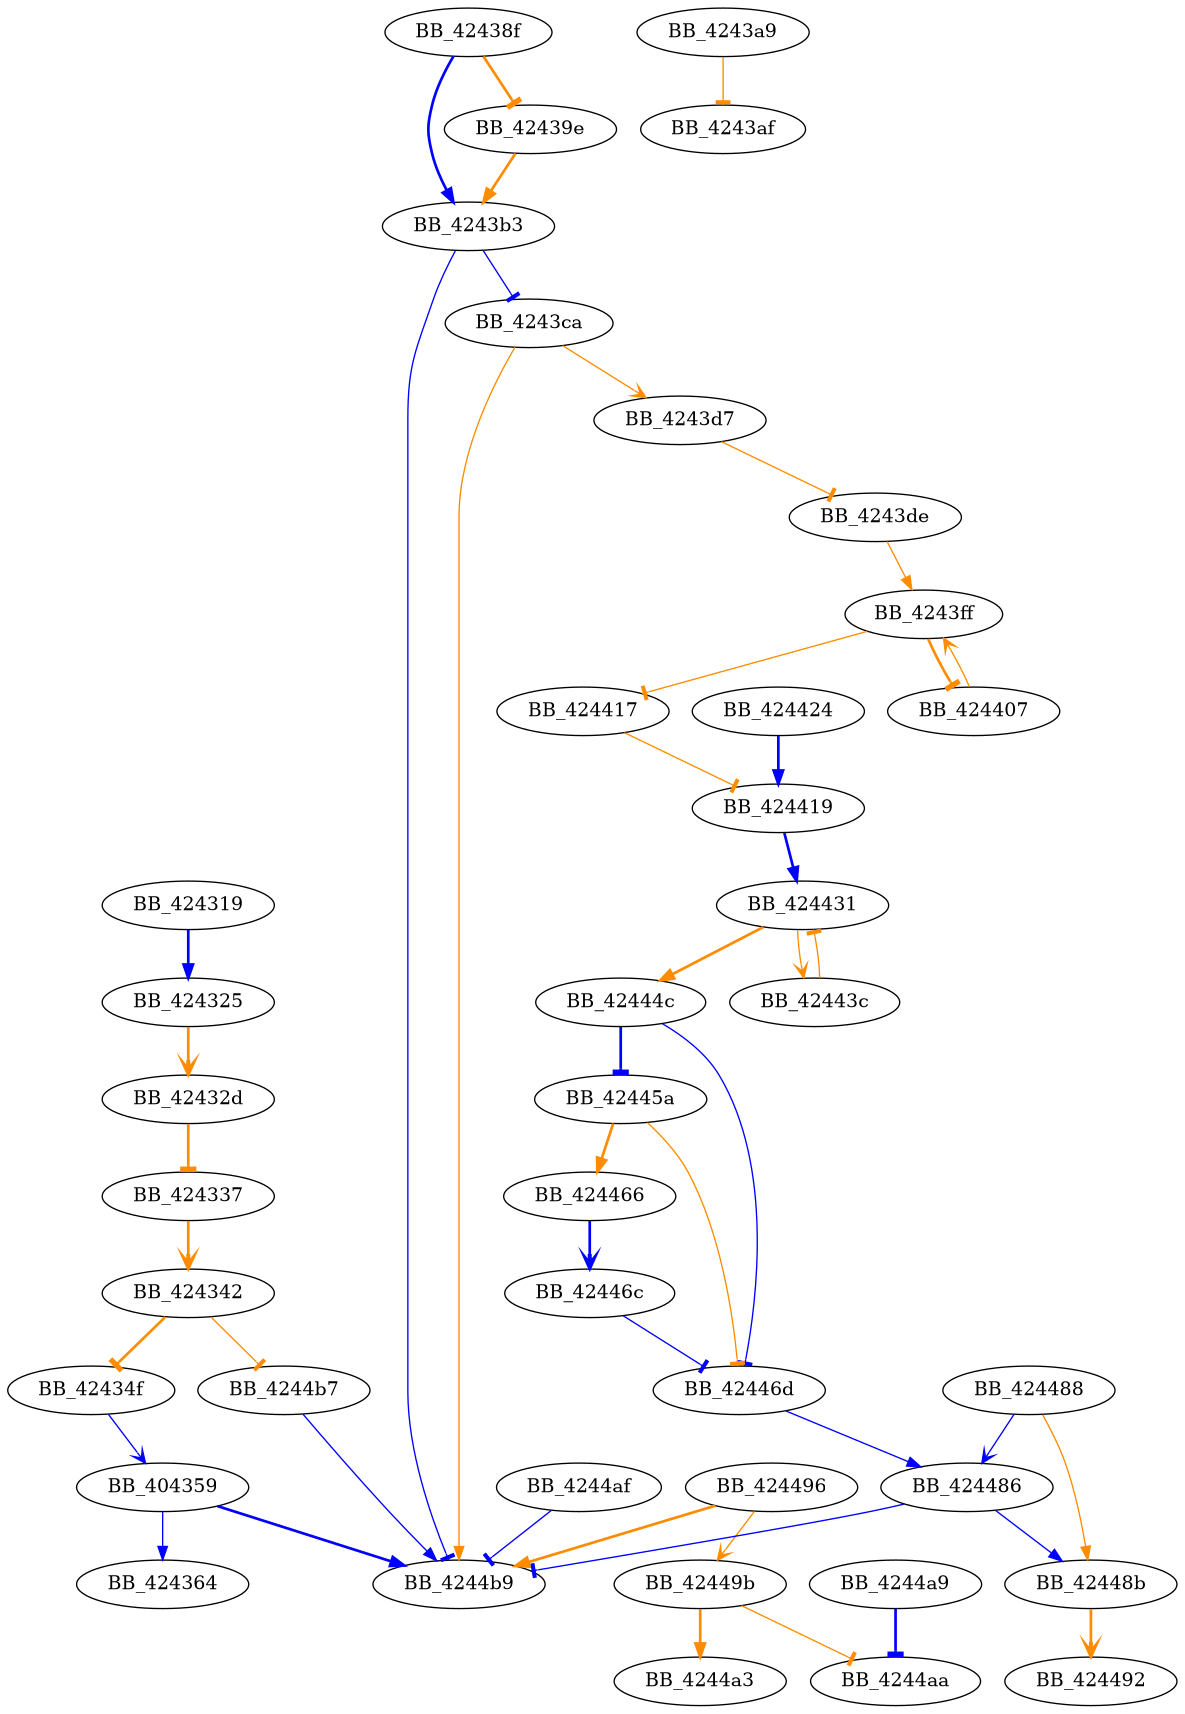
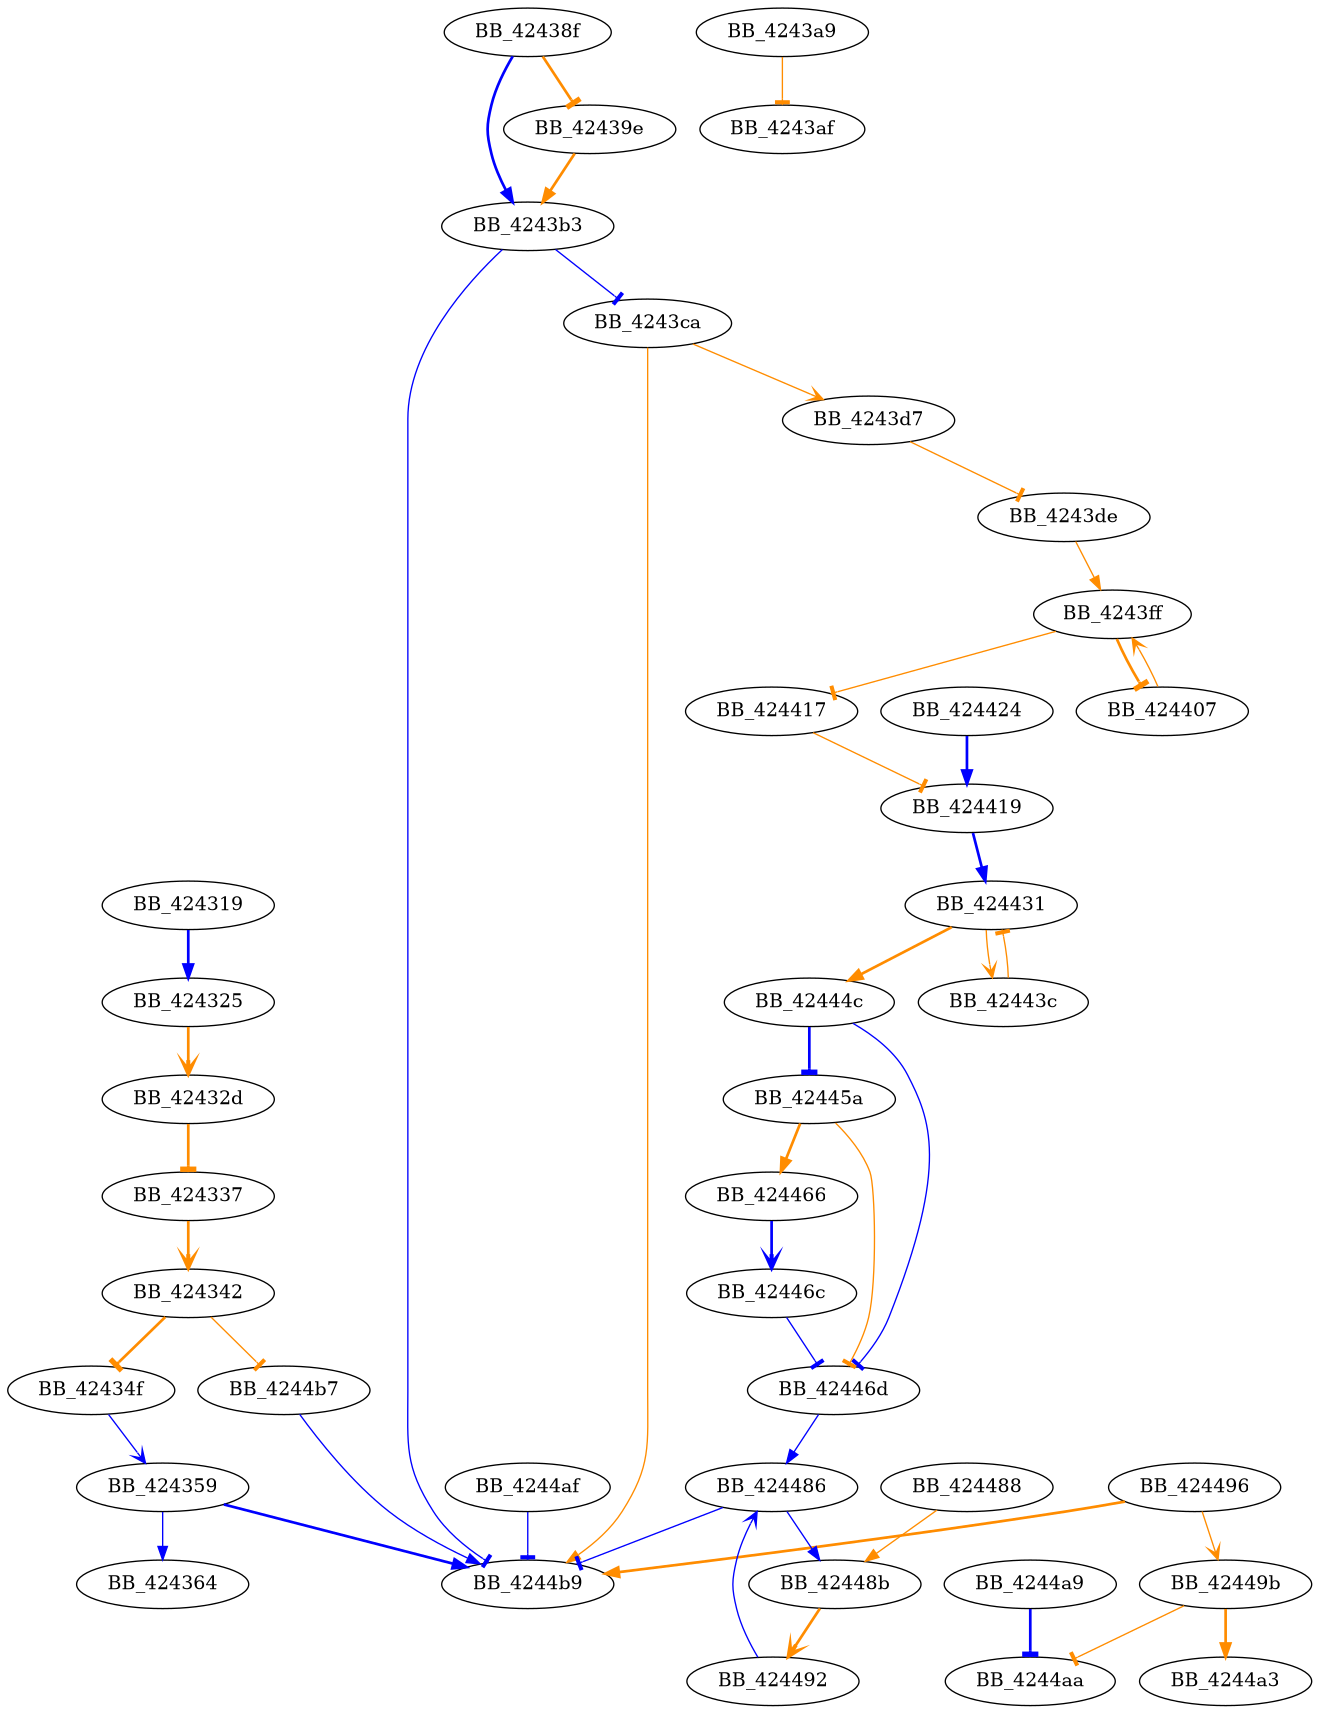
edge "BB_424488" -> "BB_424486": now "BB_424492" -> "BB_424486"
node "BB_404359": label "BB_404359" -> "BB_424359"
